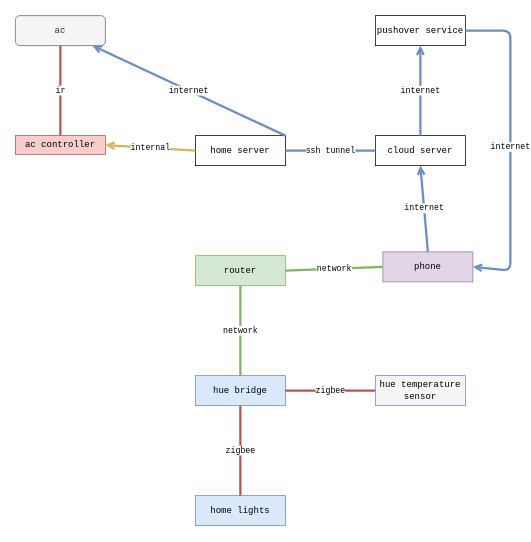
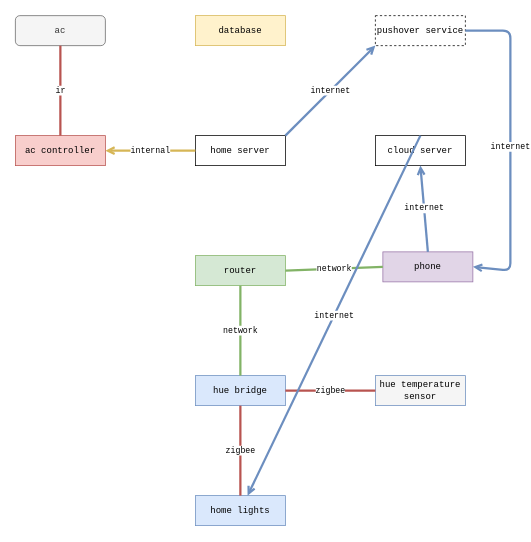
node "database": added
node "pushover service": style solid -> dashed
edge "home server" -> "ac": now "home server" -> "pushover service"
edge "cloud server" -> "pushover service": now "cloud server" -> "home lights"
node "ac controller": size 90x19 -> 90x30
edge "home server" -- "cloud server": removed, label "ssh tunnel"
